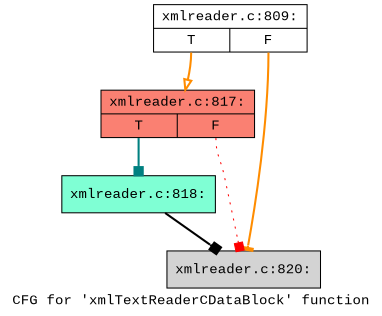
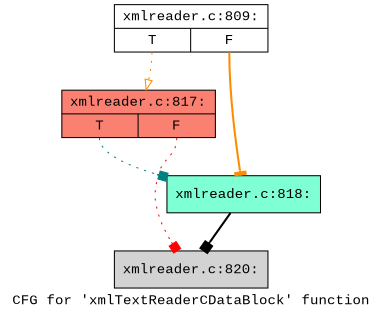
edge "xmlreader.c:809:" -> "xmlreader.c:817:": style bold -> dotted
edge "xmlreader.c:809:" -> "xmlreader.c:820:": now "xmlreader.c:809:" -> "xmlreader.c:818:"
edge "xmlreader.c:817:" -> "xmlreader.c:818:": style bold -> dotted
